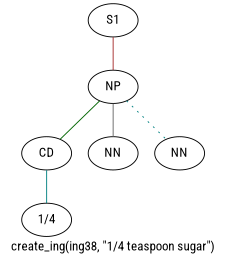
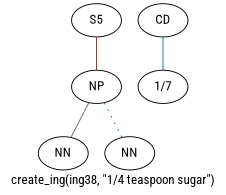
node "S1": label "S1" -> "S5"
edge "NP" -- "CD": removed
node "1/4": label "1/4" -> "1/7"
